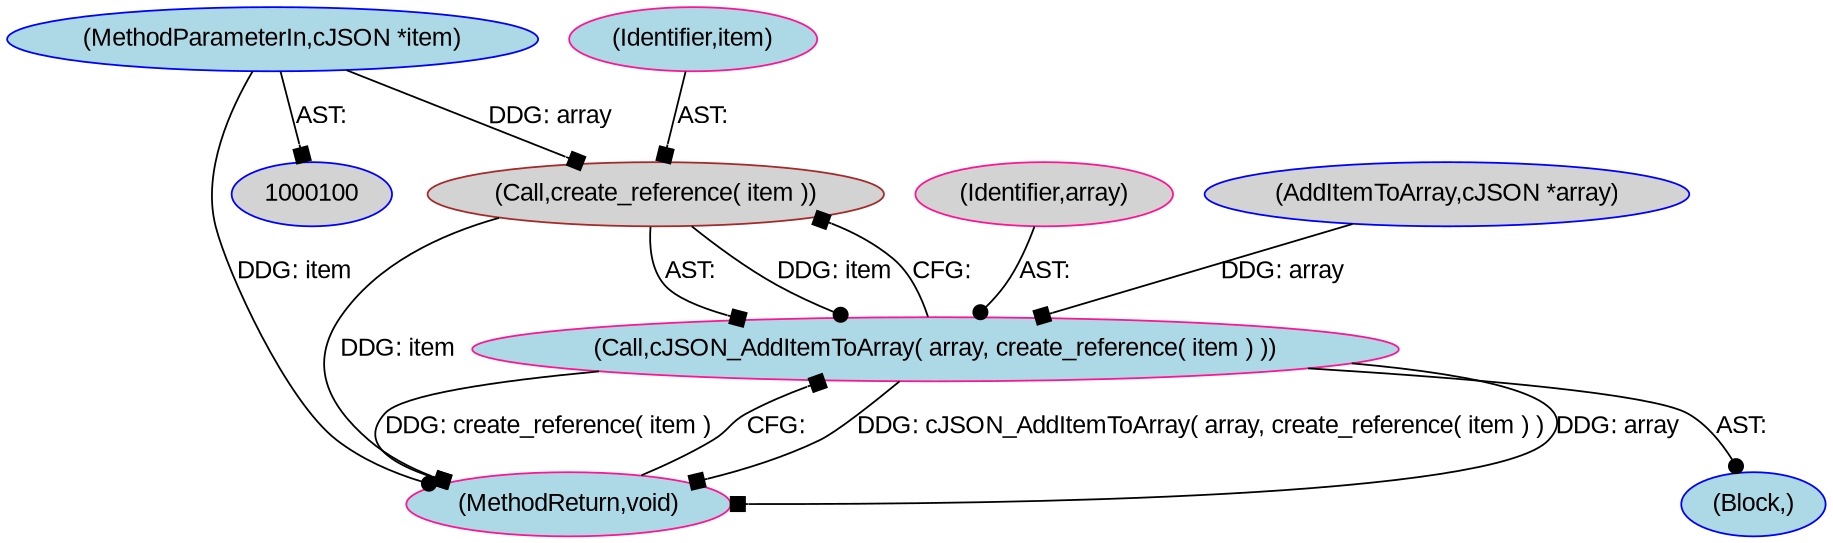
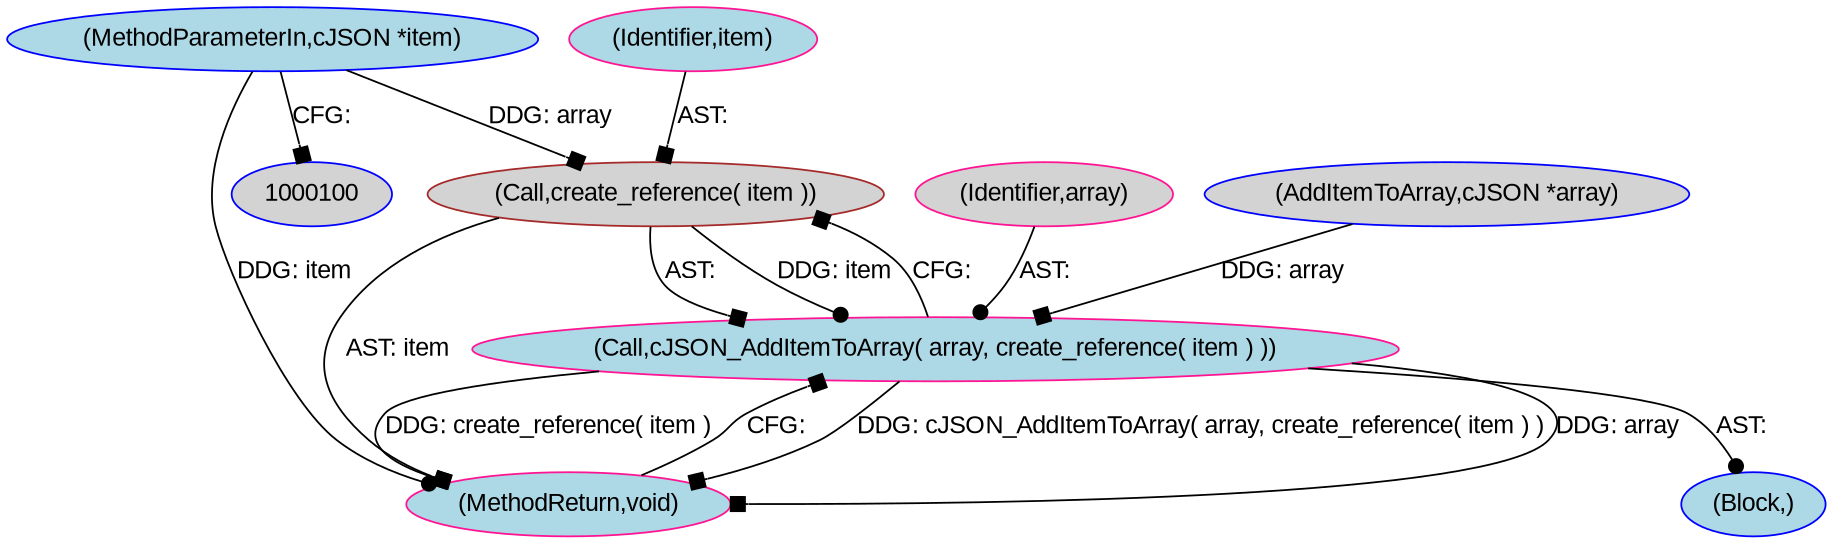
edge "(MethodParameterIn,cJSON *item)" -> "1000100": label "AST: " -> "CFG: "
edge "(Call,create_reference( item ))" -> "(MethodReturn,void)": label "DDG: item" -> "AST: item"
